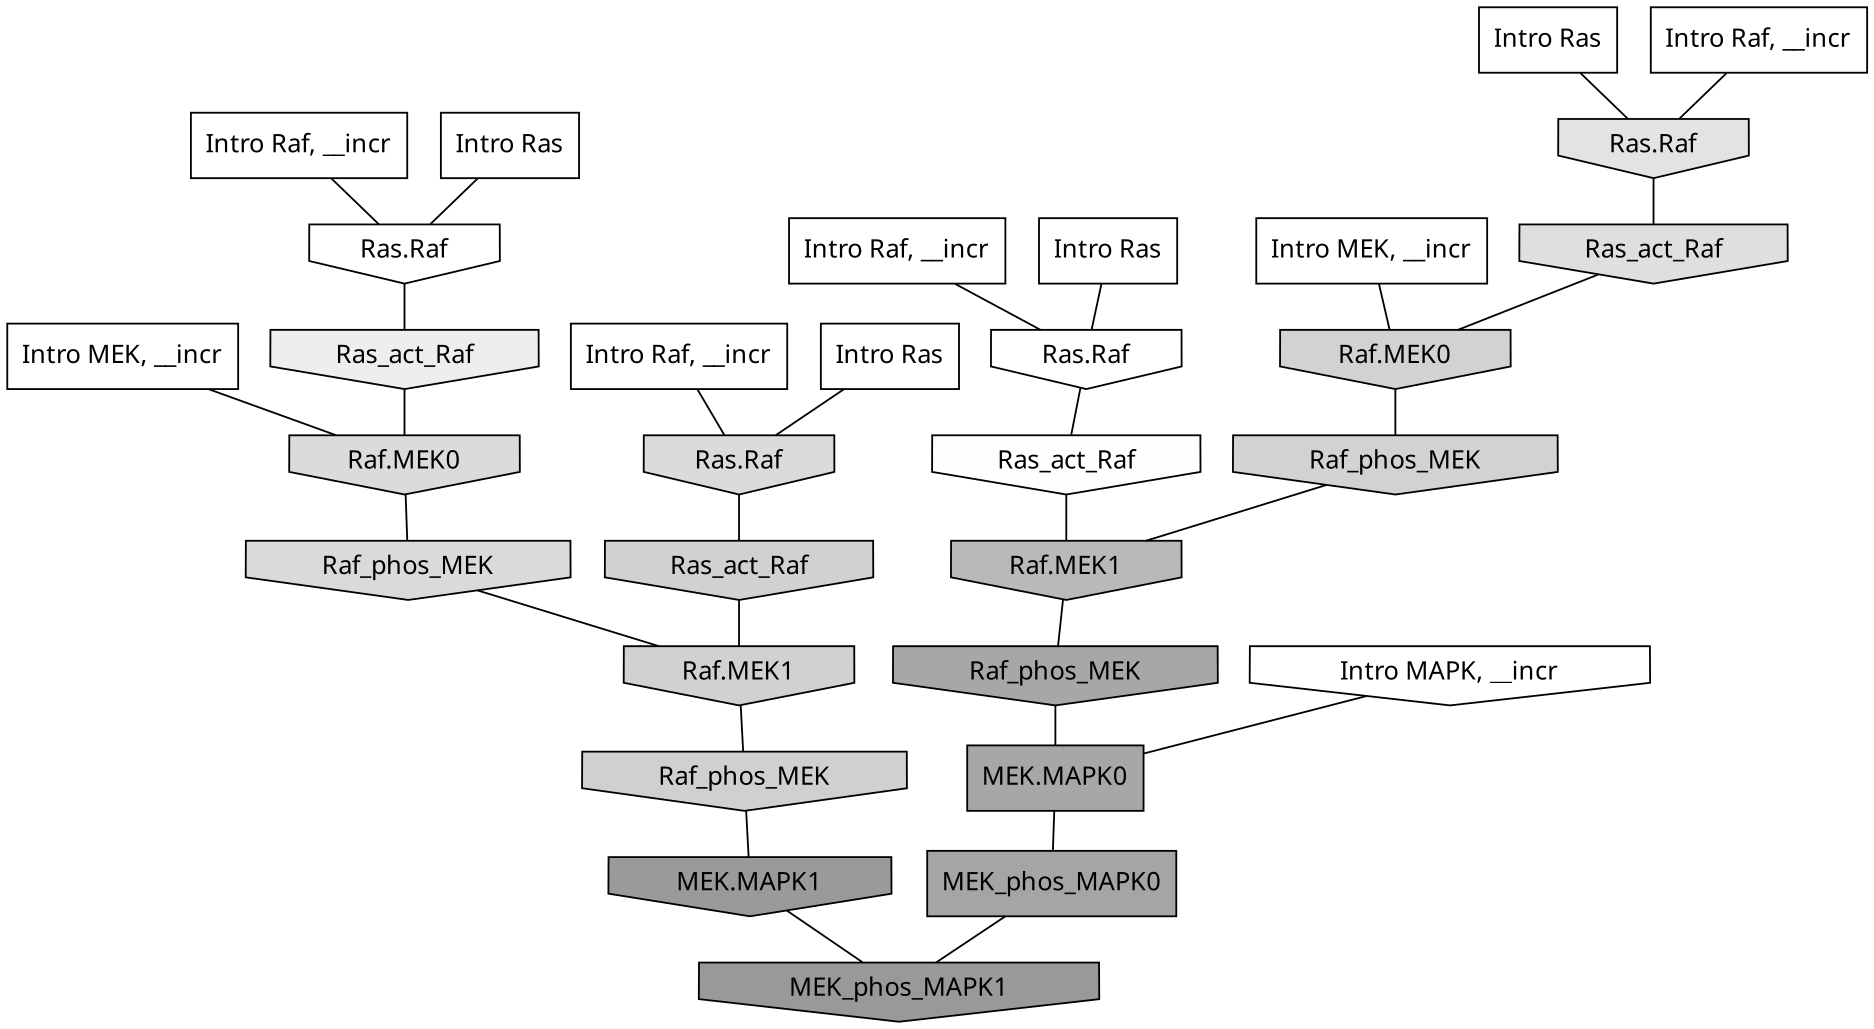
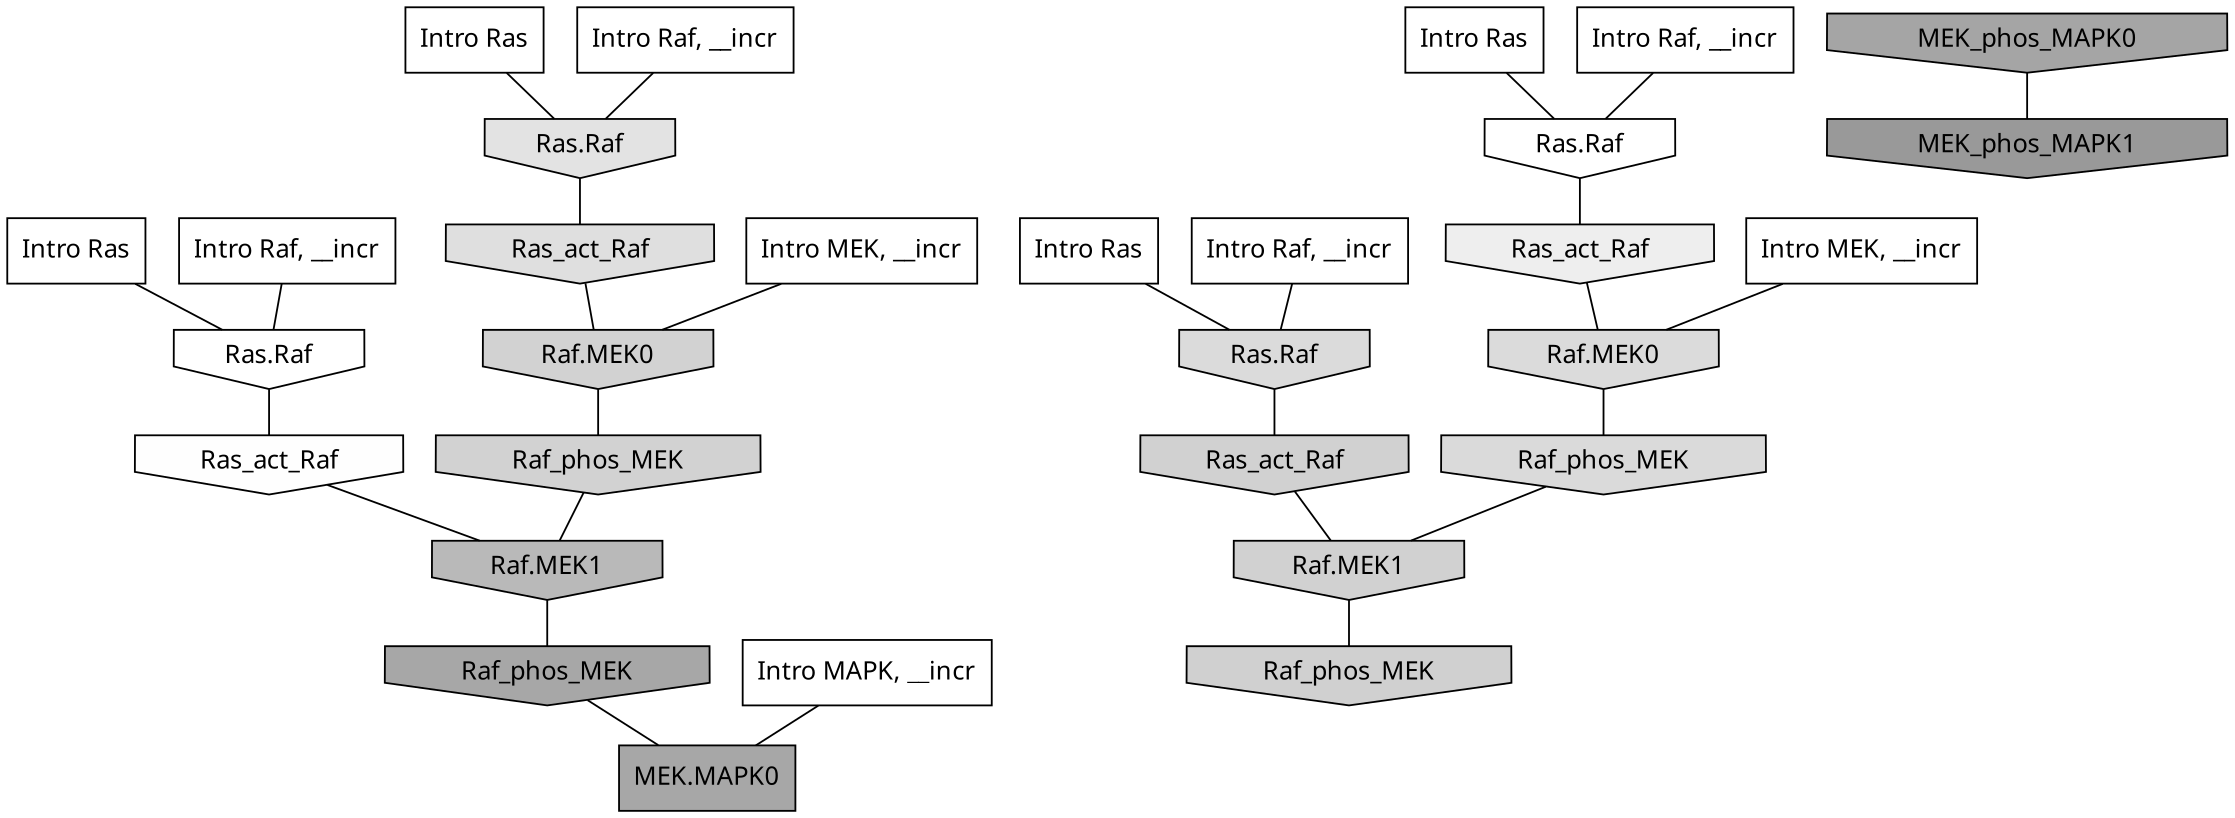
node "Intro MAPK, __incr": shape invhouse -> box
edge "MEK.MAPK0" -- "MEK_phos_MAPK0": removed
node "MEK.MAPK1": removed
node "MEK_phos_MAPK0": shape box -> invhouse
